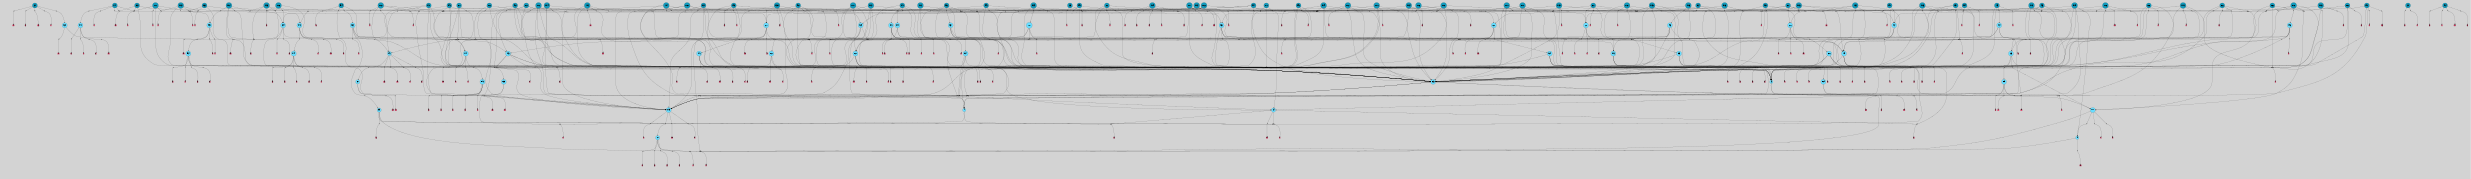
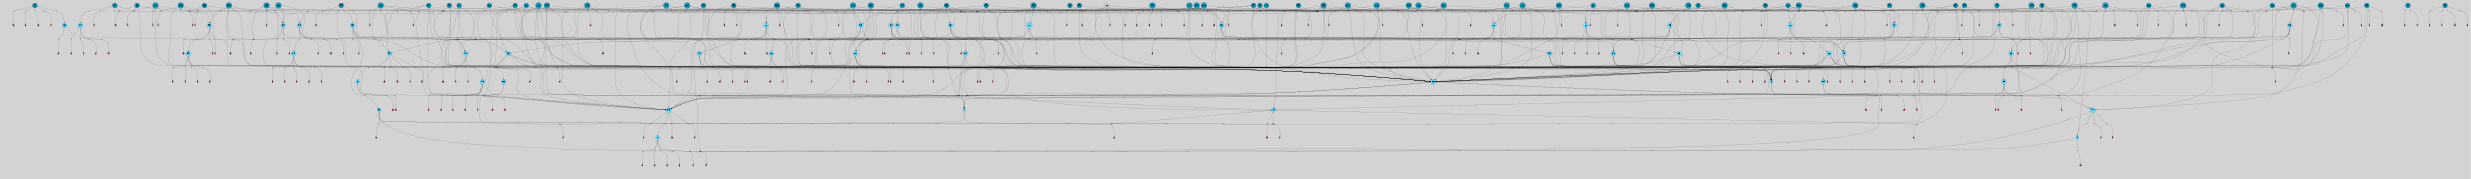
node "T878": fillcolor #1199bb -> #cccccc
node "T930": added
